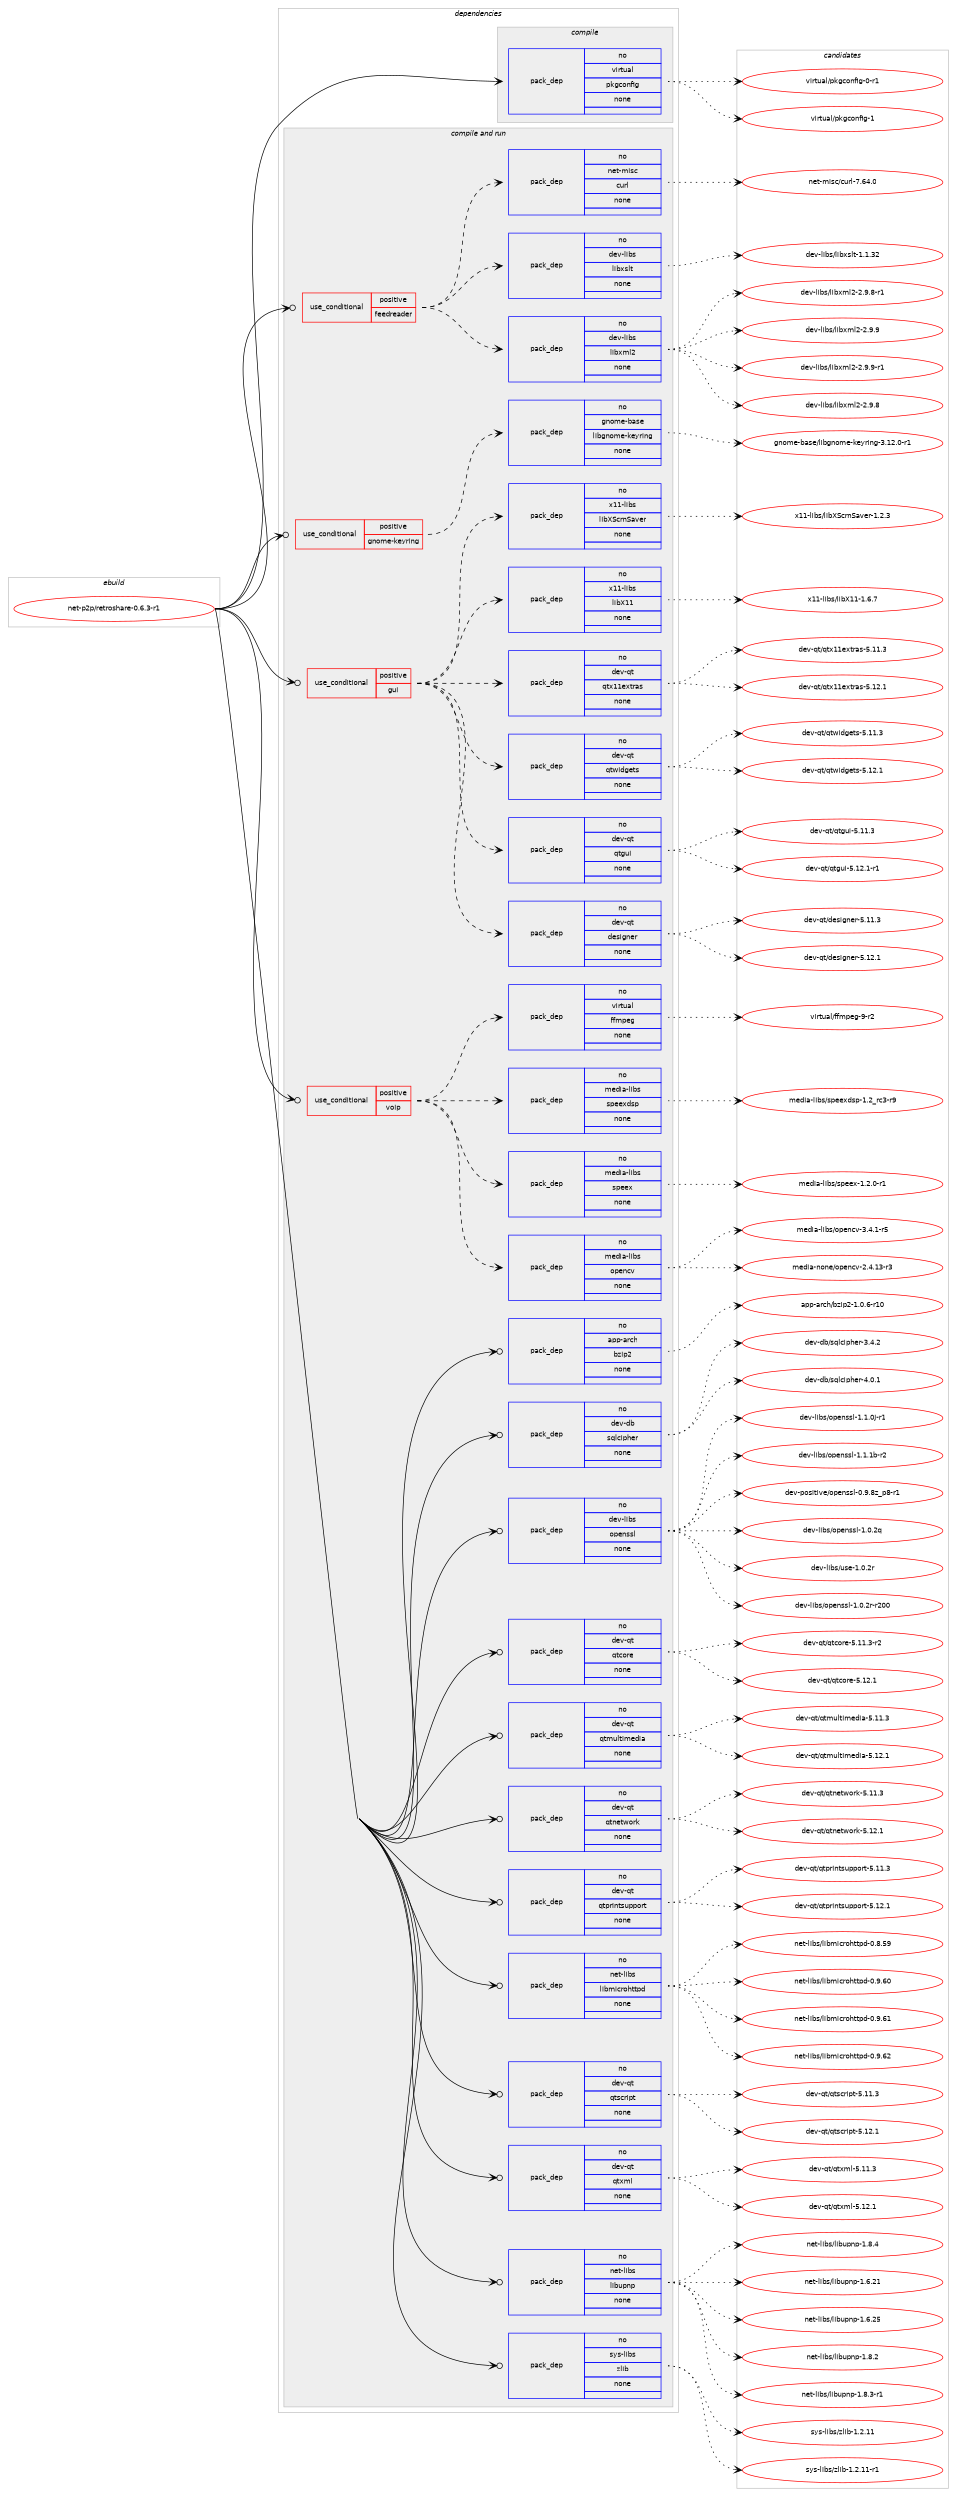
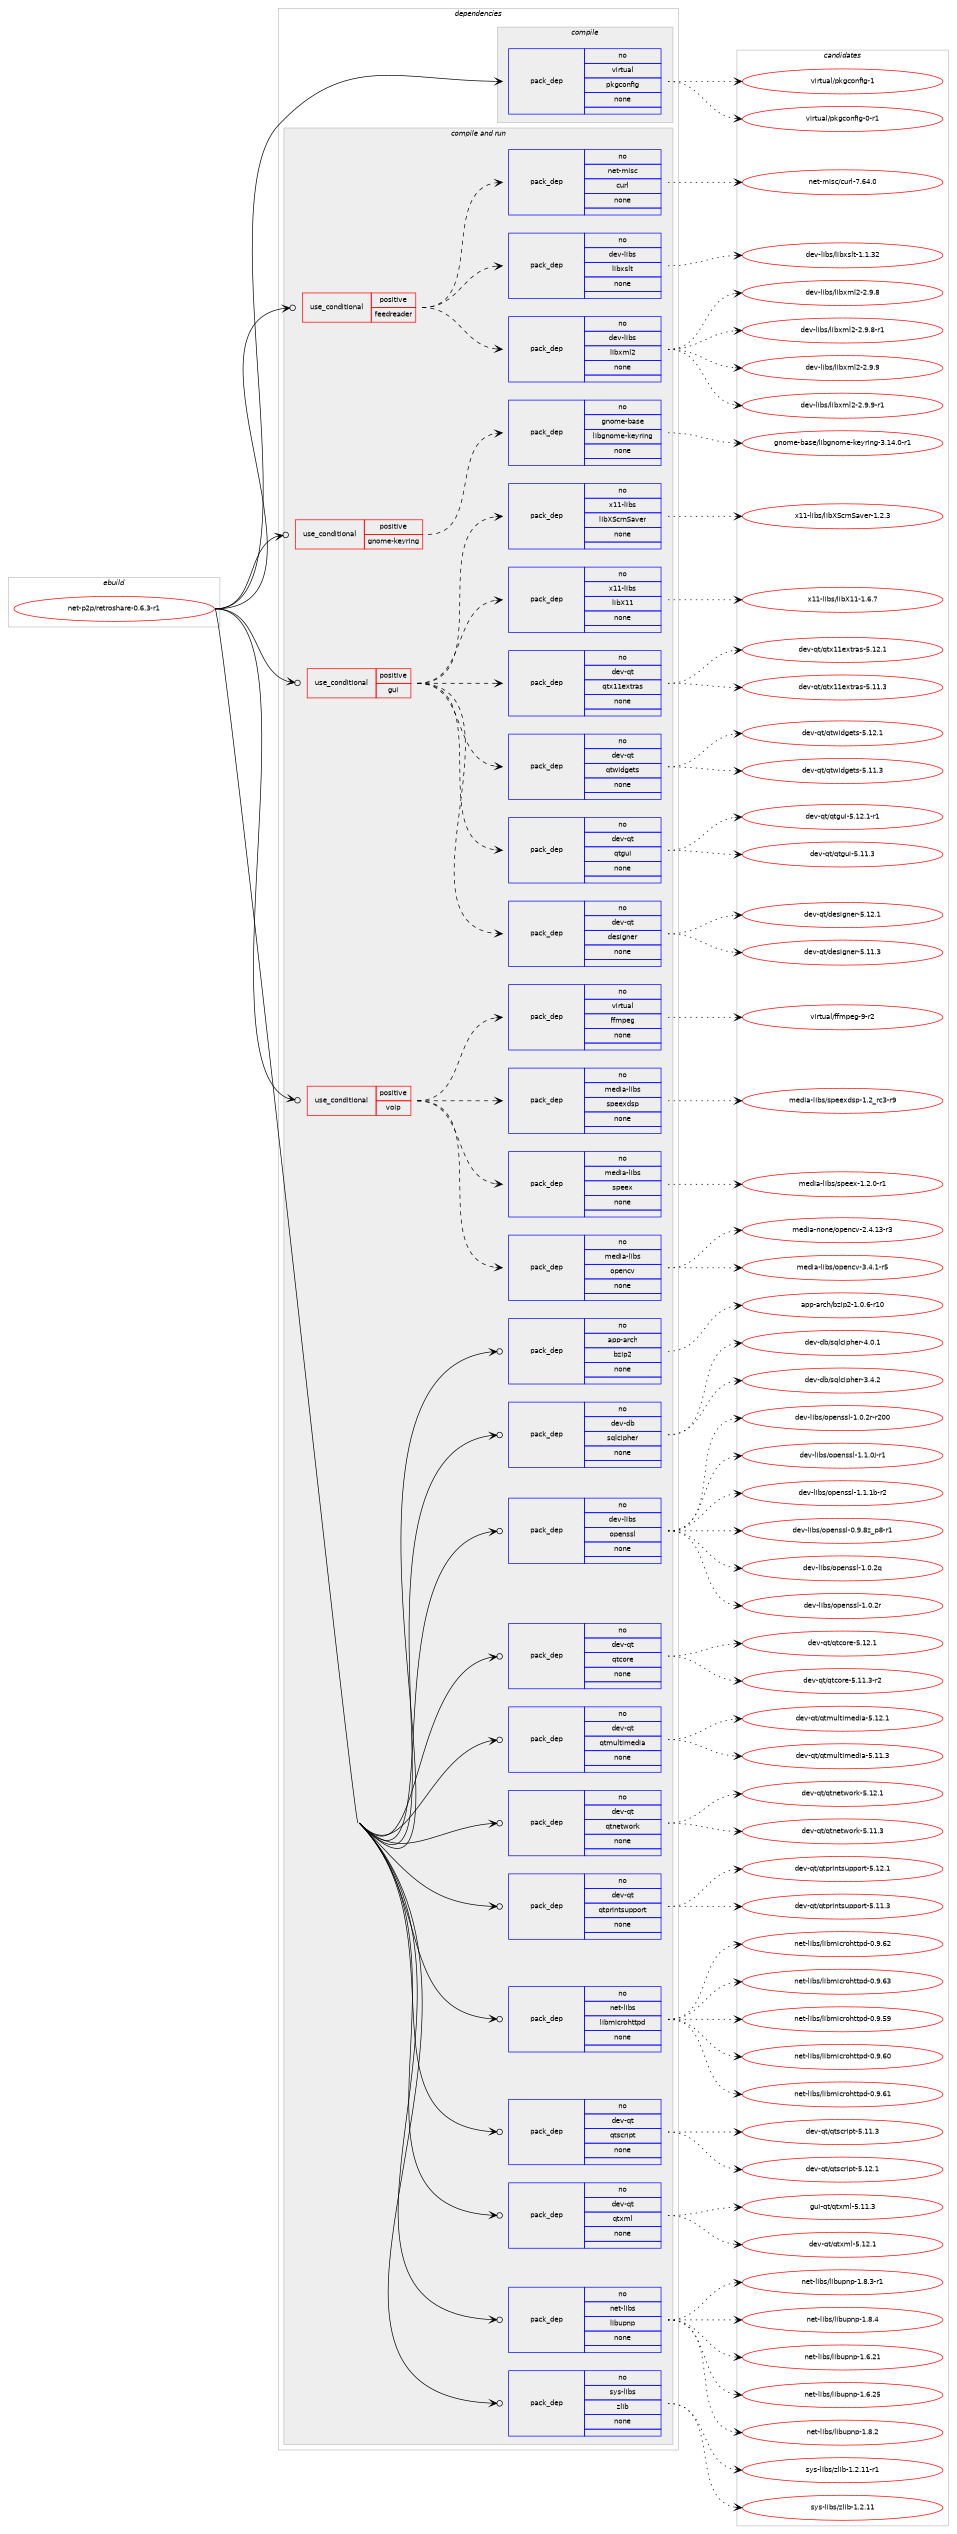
node "gnome-base/libgnome-keyring-3.12.0-r1": label "gnome-base/libgnome-keyring-3.12.0-r1" -> "gnome-base/libgnome-keyring-3.14.0-r1"
node "dev-positive/openssl-0.9.8z_p8-r1": label "dev-positive/openssl-0.9.8z_p8-r1" -> "dev-libs/openssl-0.9.8z_p8-r1"
node "dev-libs/use-1.0.2r": label "dev-libs/use-1.0.2r" -> "dev-libs/openssl-1.0.2r"
node "net-libs/libmicrohttpd-0.8.59": label "net-libs/libmicrohttpd-0.8.59" -> "net-libs/libmicrohttpd-0.9.59"
node "net-libs/libmicrohttpd-0.9.63": added
node "dev-qt/qtxml-5.11.3": label "dev-qt/qtxml-5.11.3" -> "gui-qt/qtxml-5.11.3"
